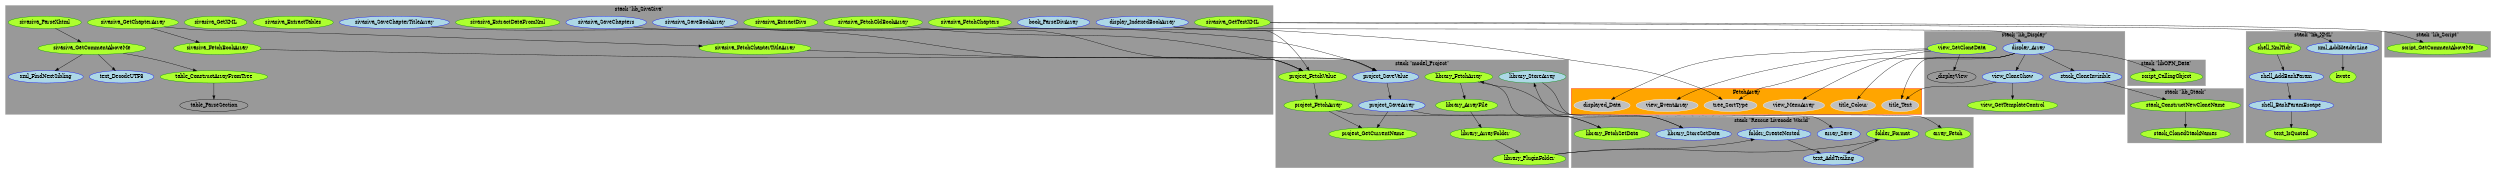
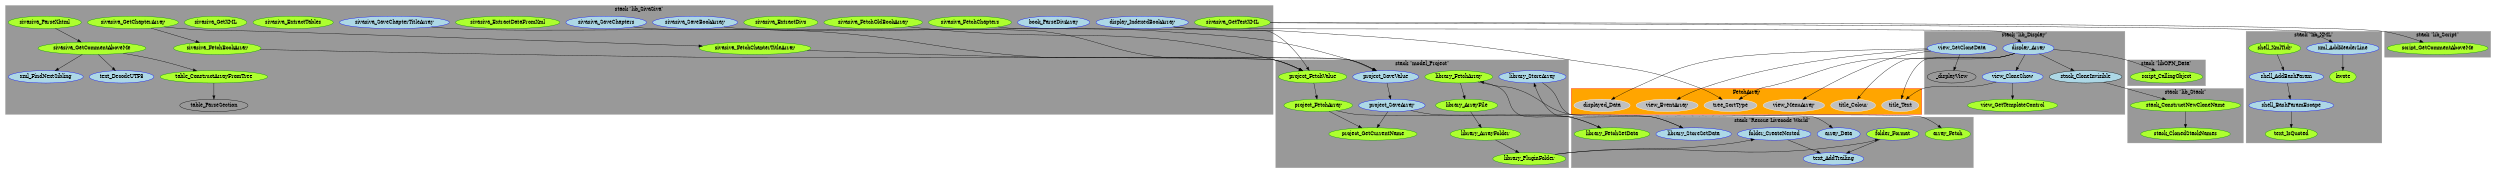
node "view_SetCloneData": fillcolor GreenYellow -> LightBlue
node "library_StoreArray": color Green4 -> Blue
node "stack_CloneInvisible": color Blue -> black
node "array_Save": label "array_Save" -> "array_Data"
